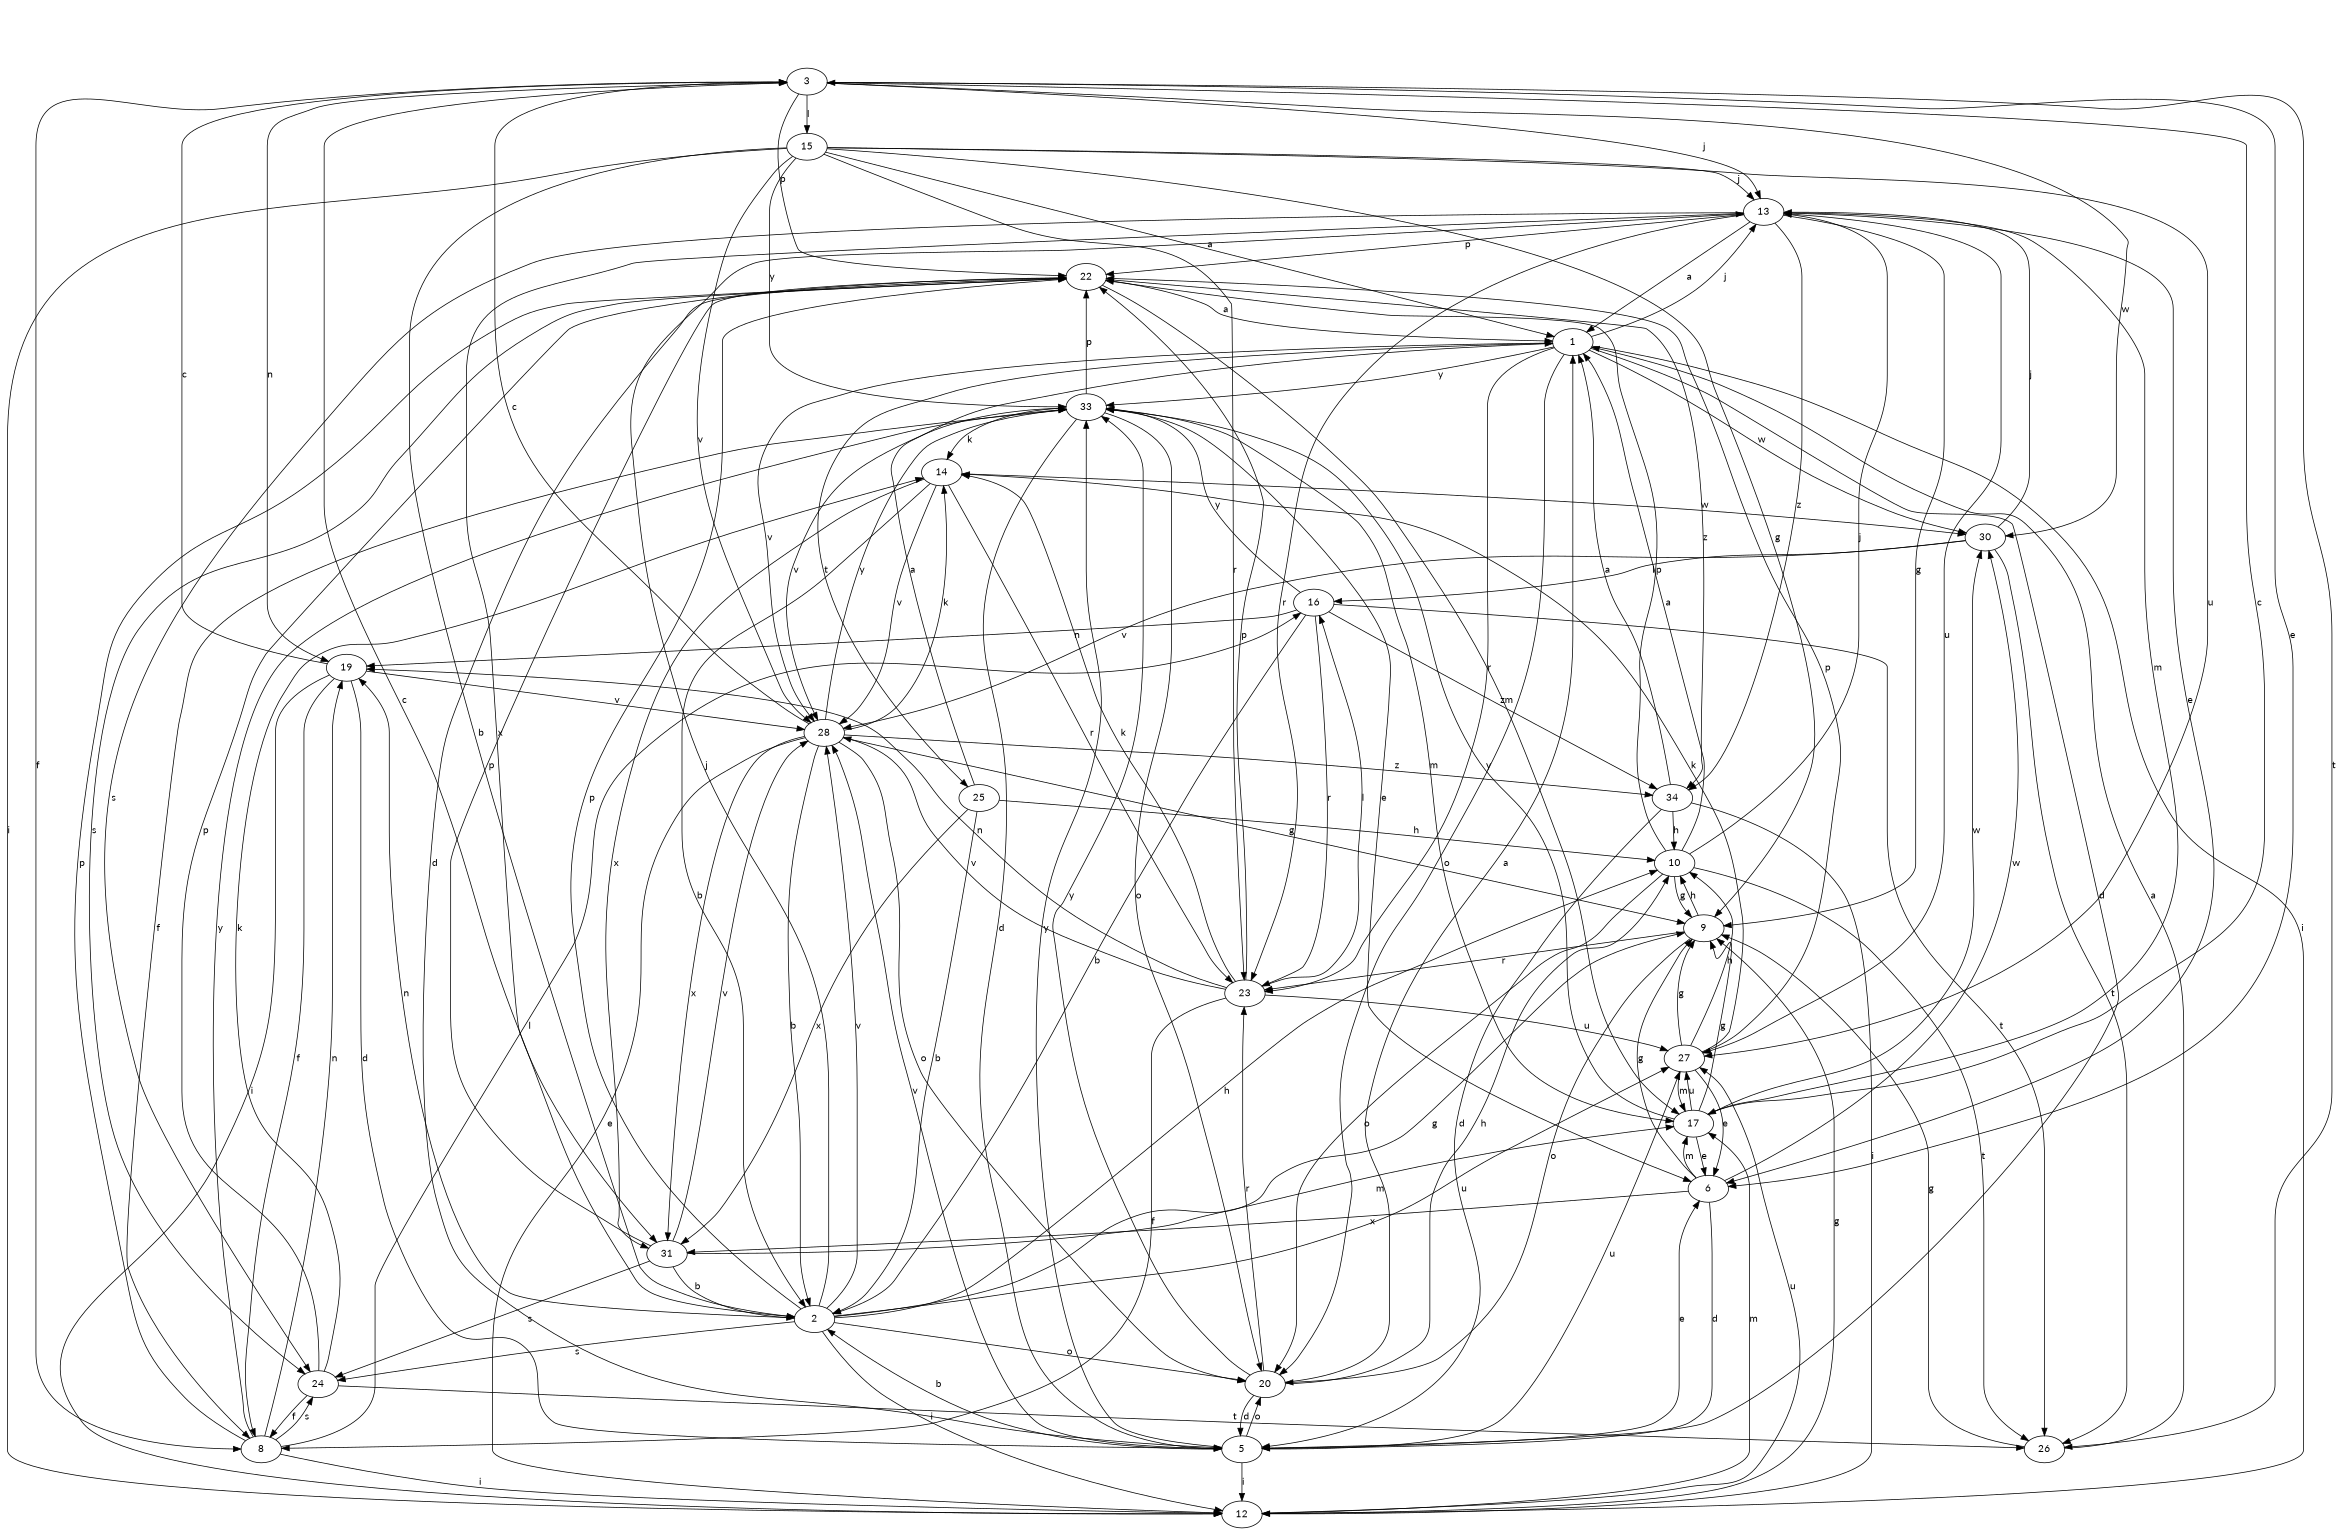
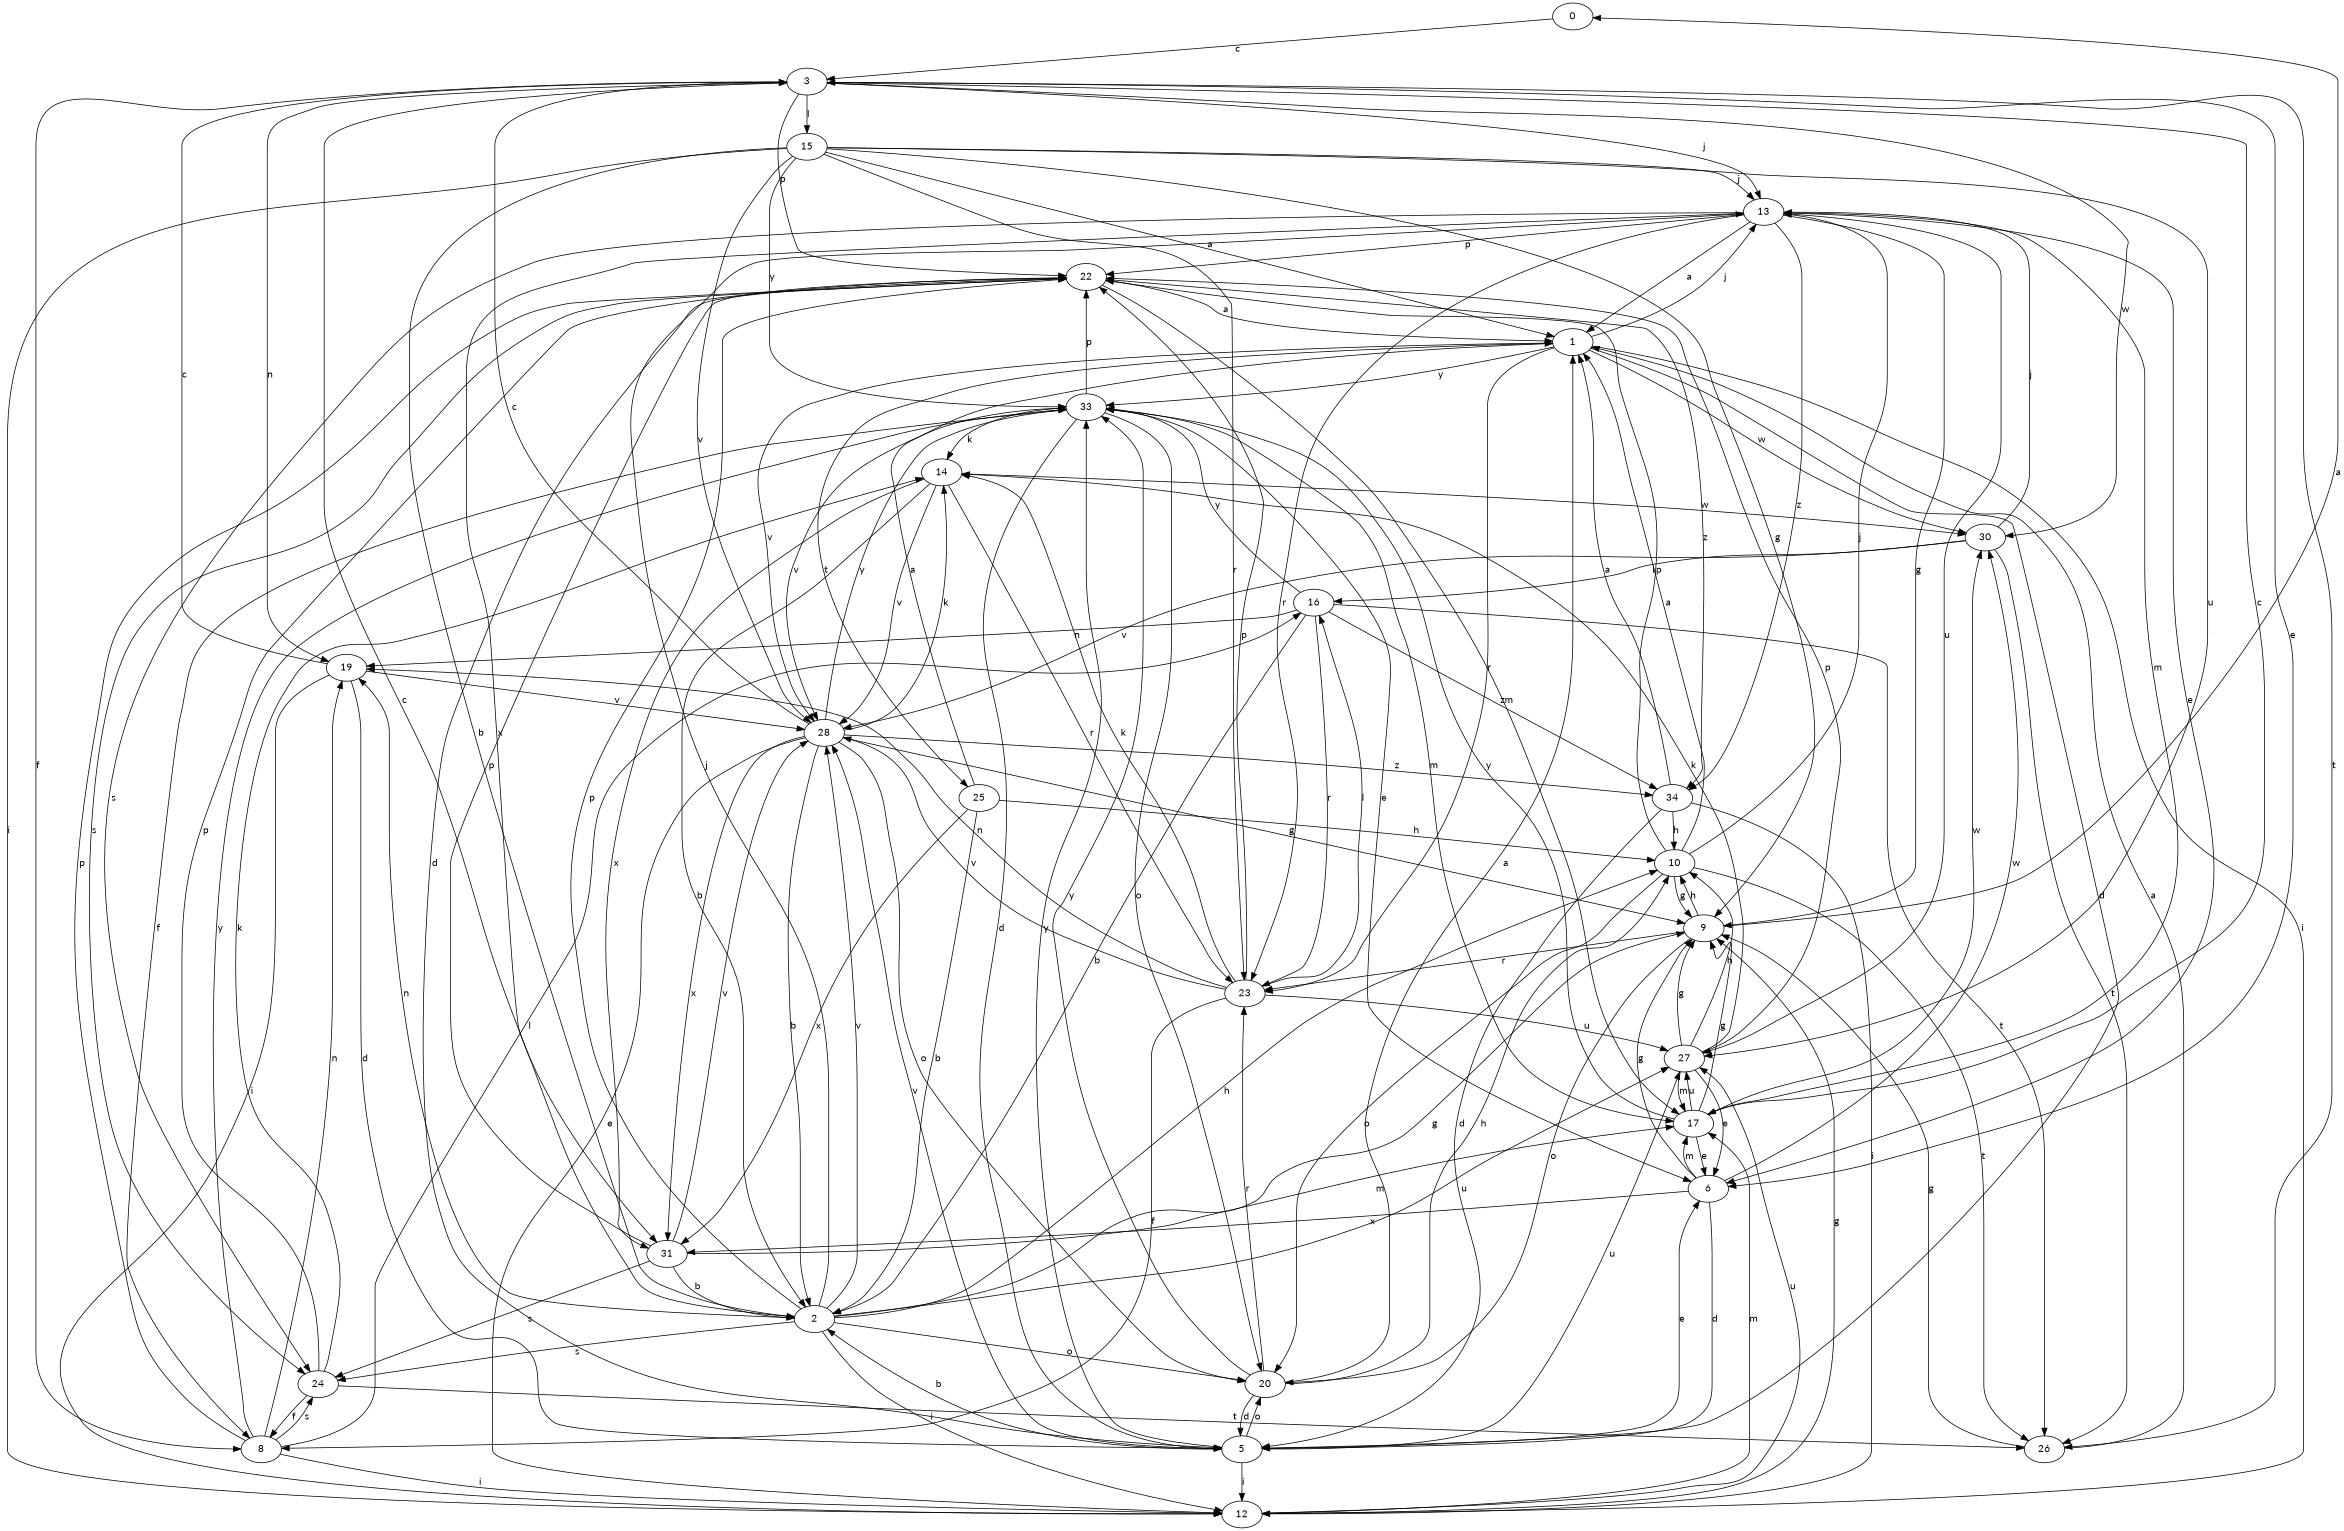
node "0": added
edge "1" -> "20": removed, label "o"
edge "19" -> "8": removed, label "f"
